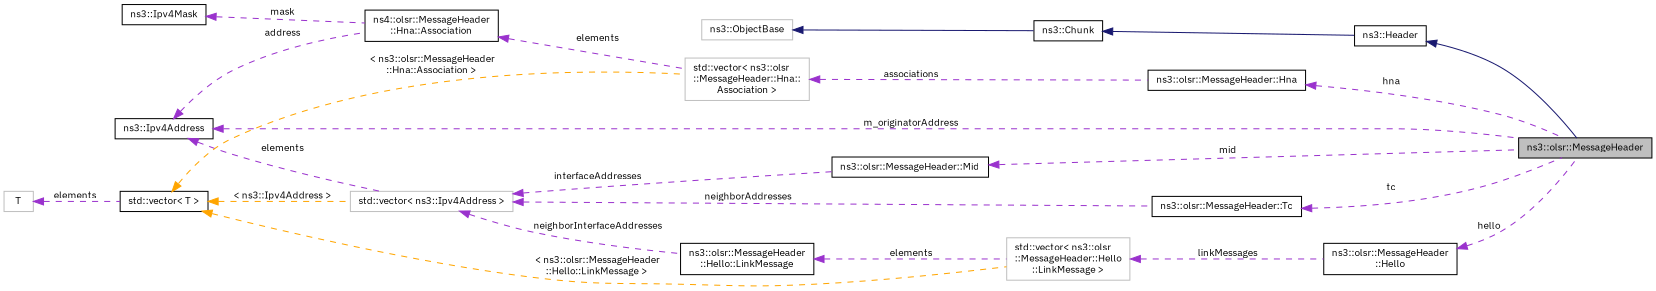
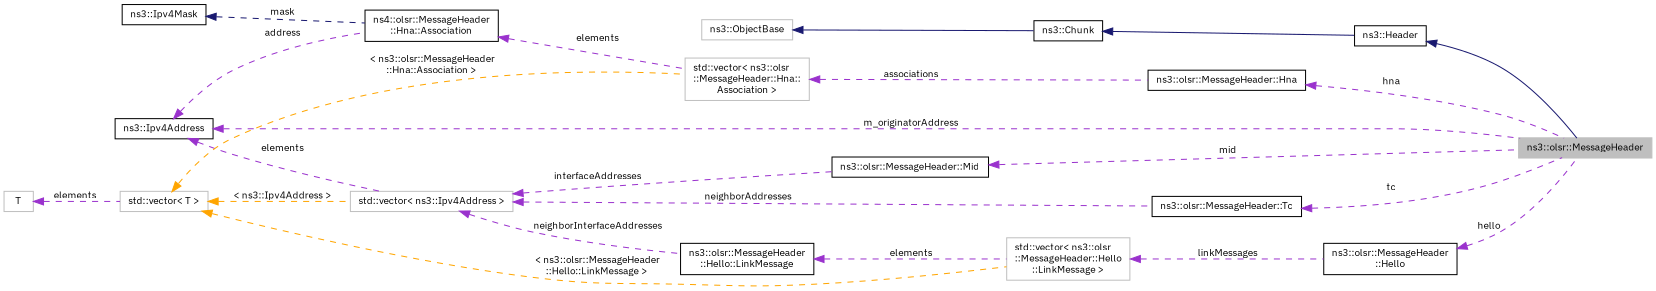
edge "ns4::olsr::MessageHeader ::Hna::Association" -> "ns3::Ipv4Mask": color darkorchid3 -> midnightblue
node "ns3::olsr::MessageHeader": color black -> grey75
node "std::vector< T >": color black -> grey75
